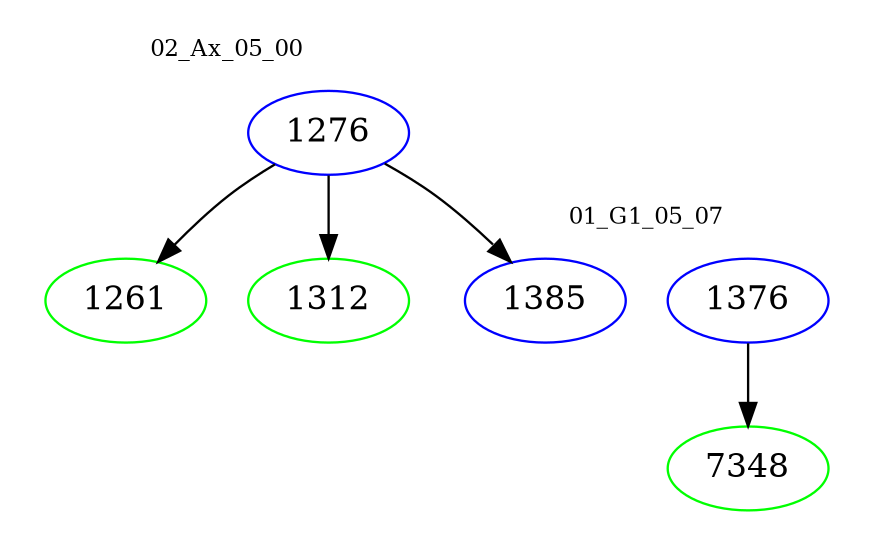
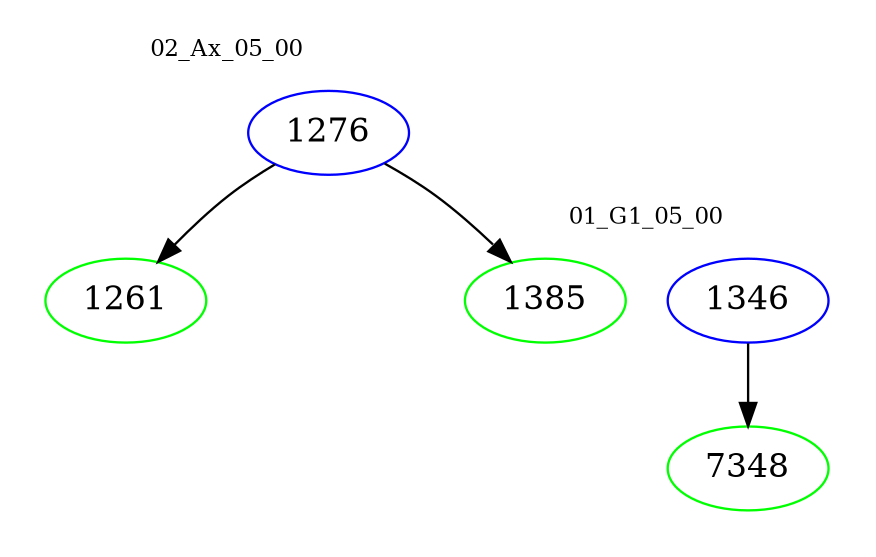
cluster "01_G1_05_07": label "01_G1_05_07" -> "01_G1_05_00"
node "1312": removed
node "1385": color blue -> green
node "1376": label "1376" -> "1346"
